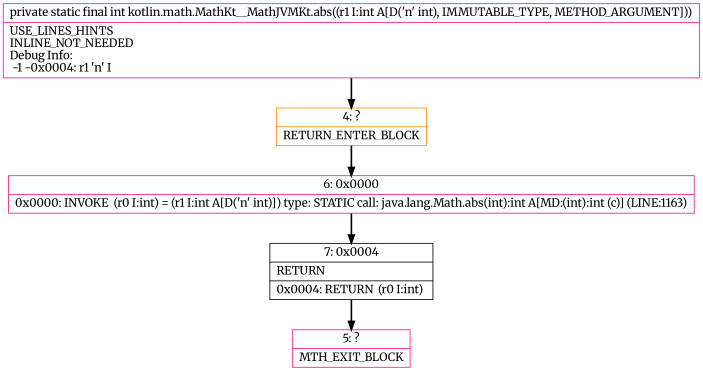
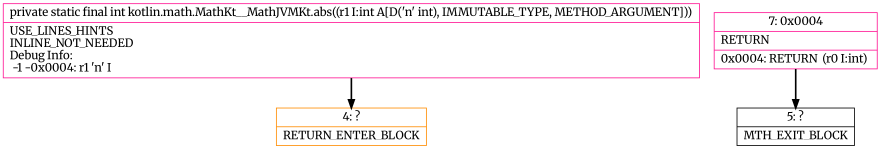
node "6: 0x0000": removed
node "7: 0x0004": color black -> deeppink
node "5: ?": color deeppink -> black
